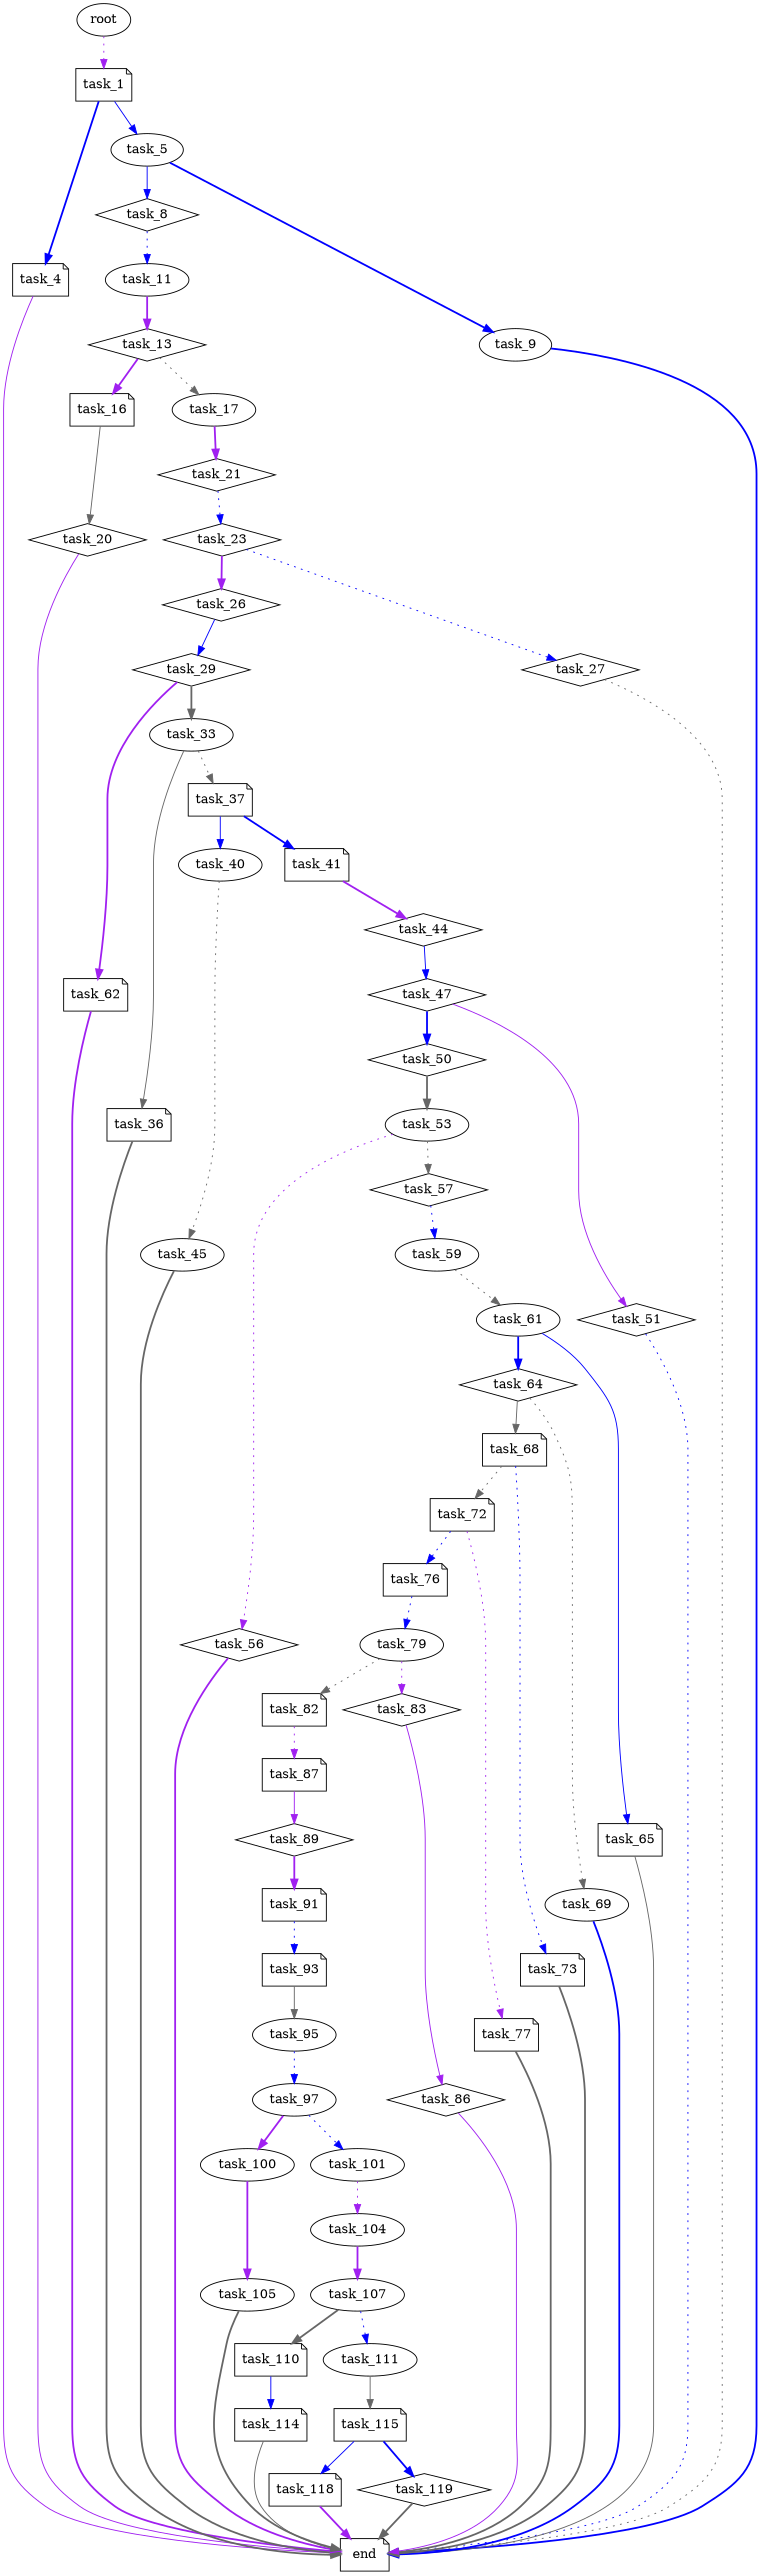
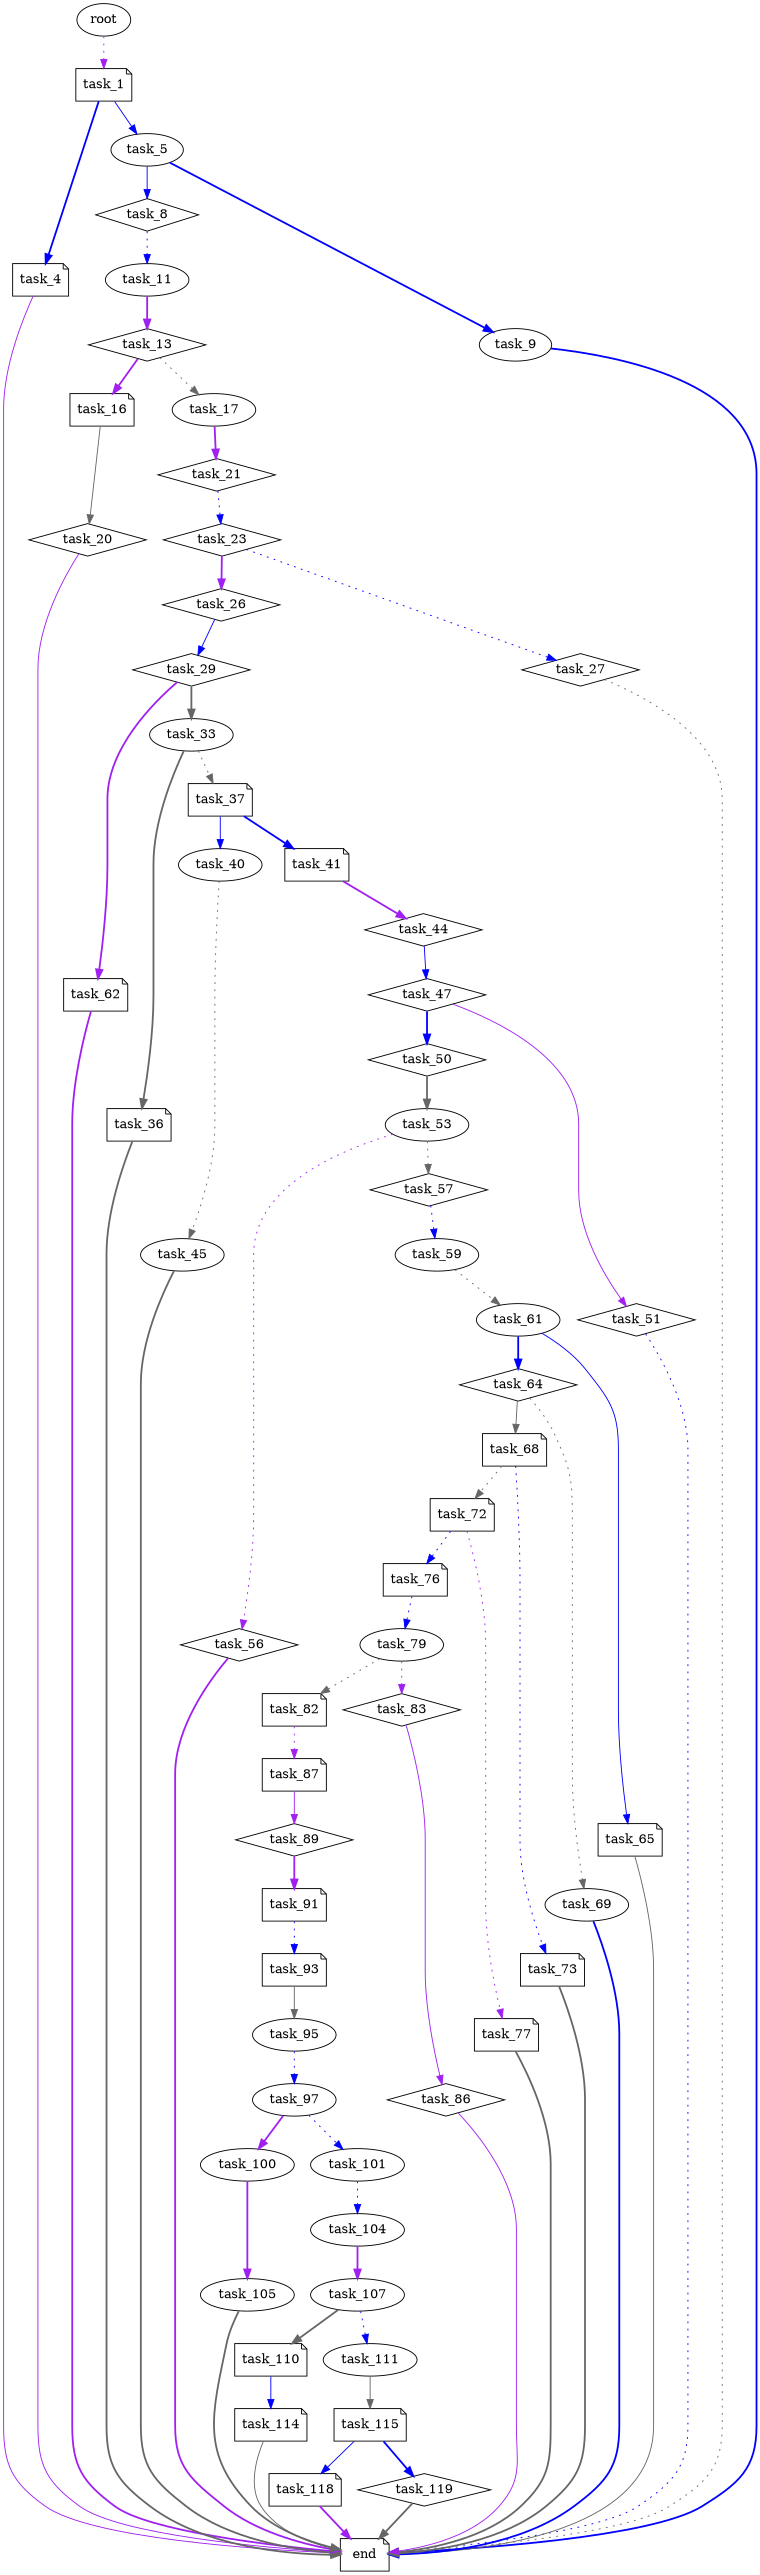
edge "task_33" -> "task_36": style solid -> bold
edge "task_101" -> "task_104": color purple -> blue
